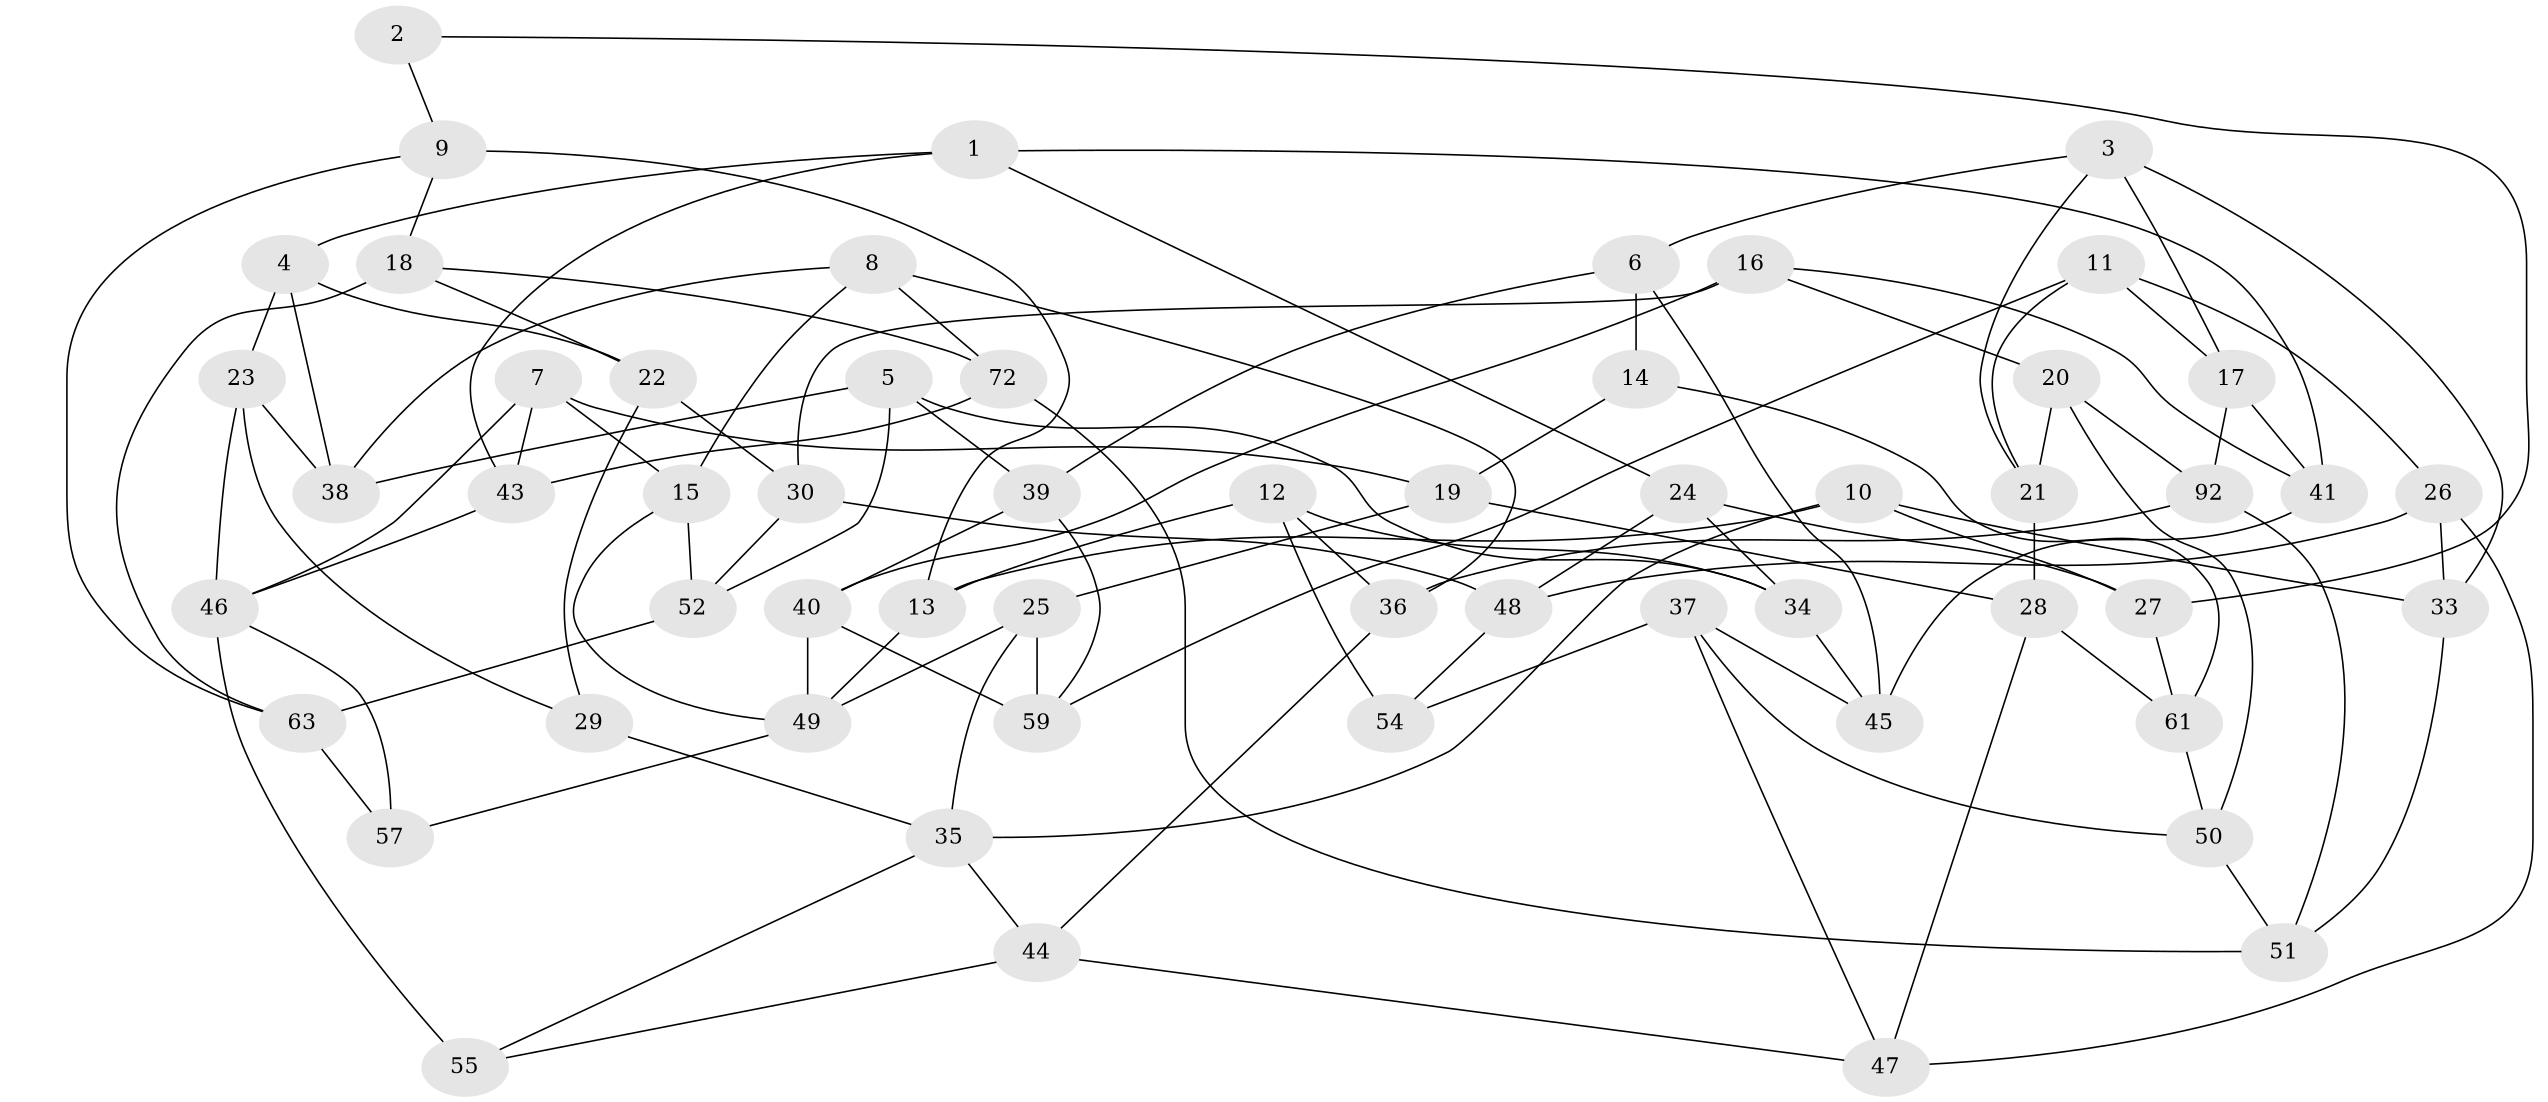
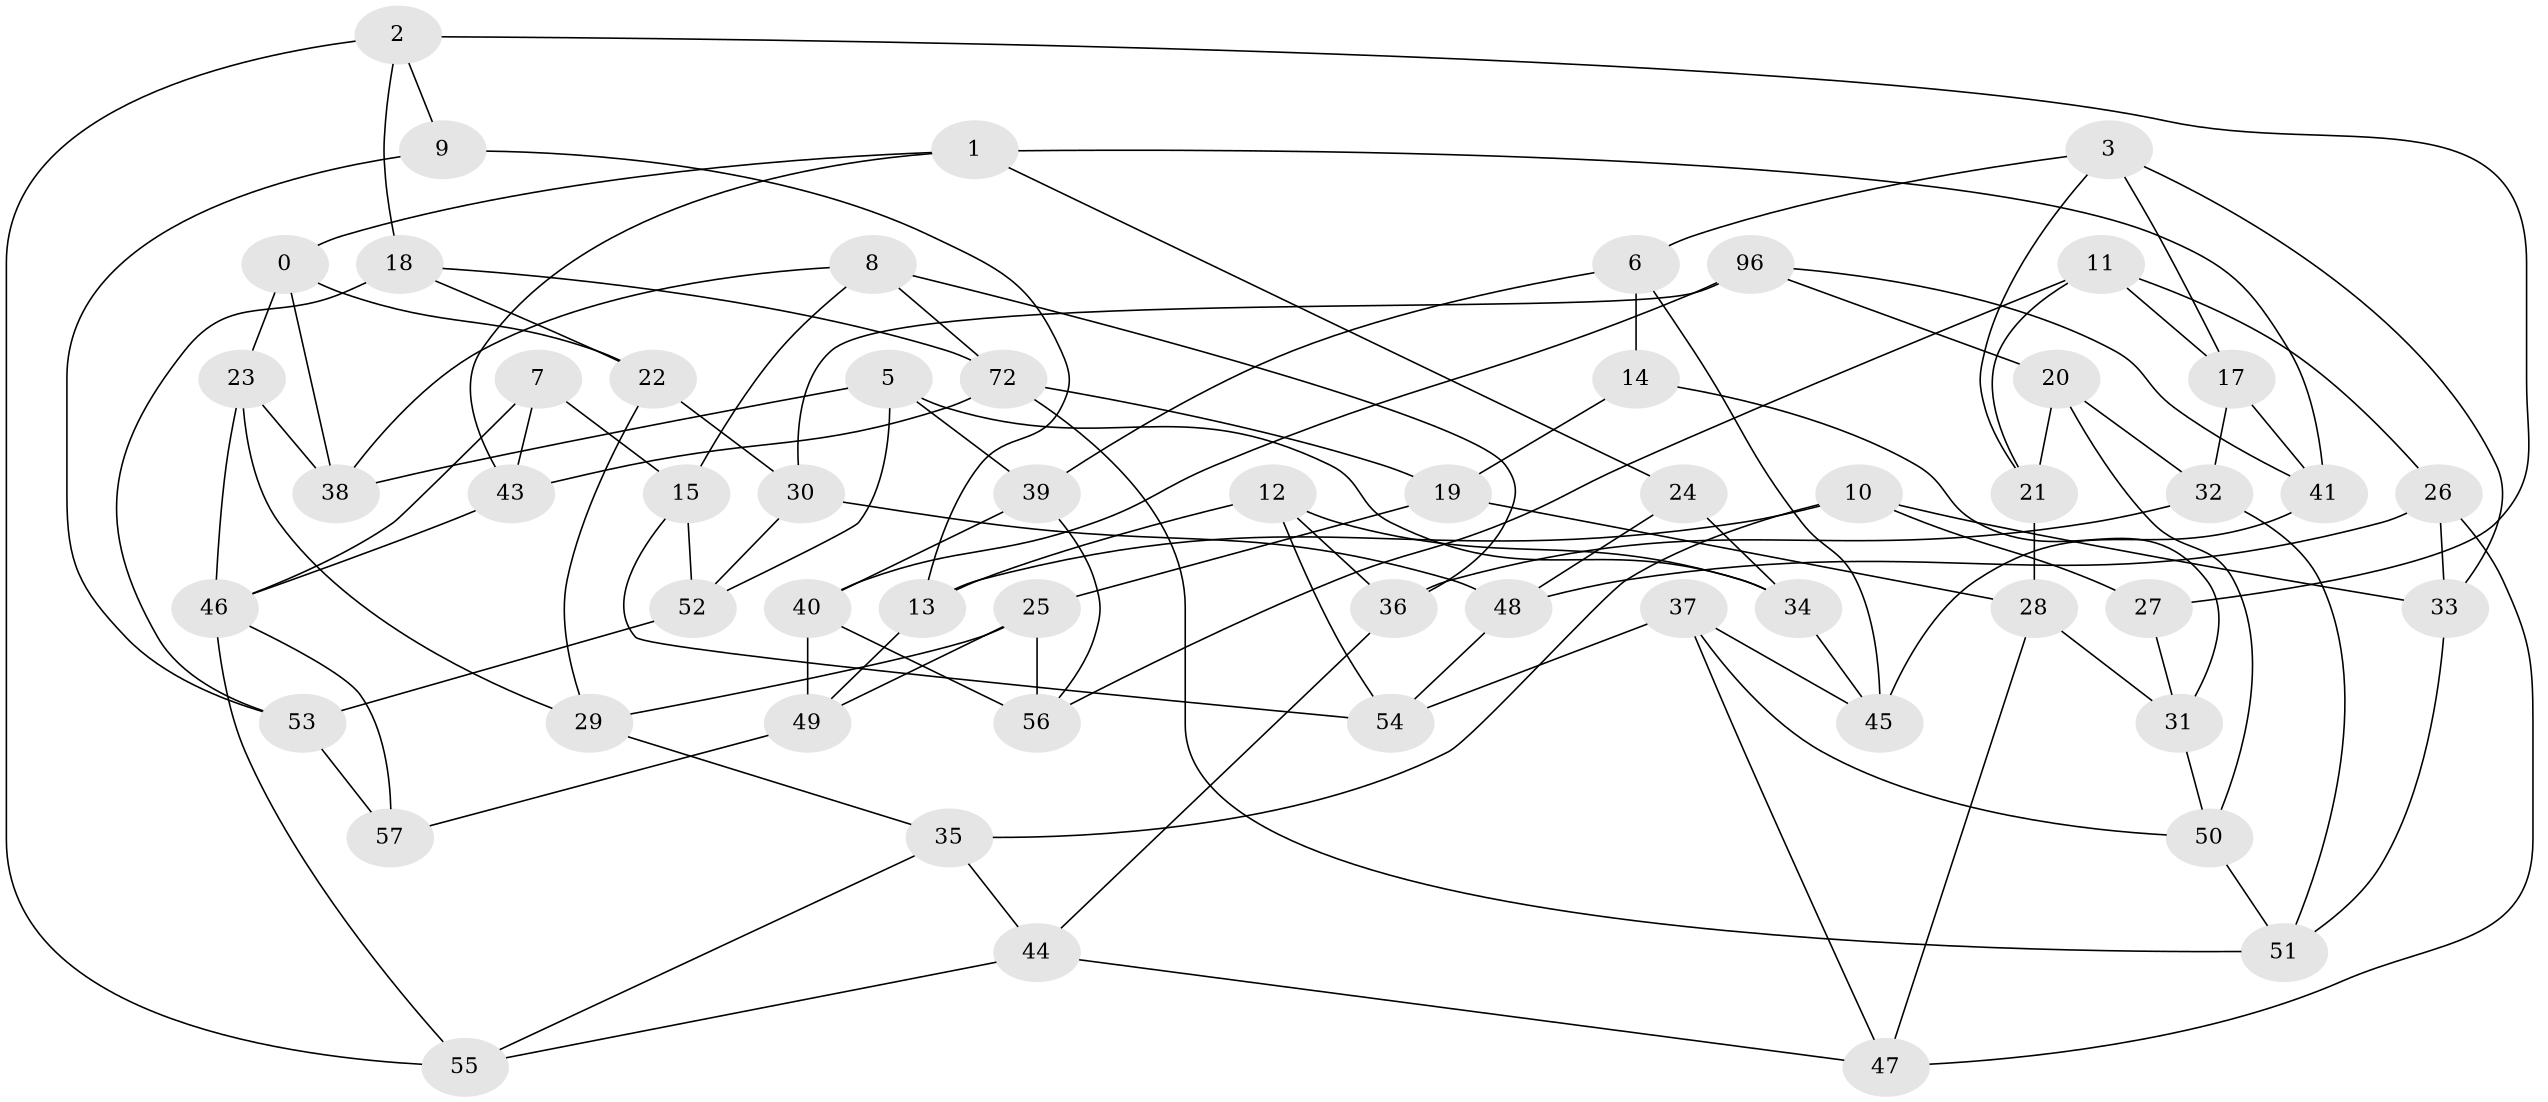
edge "9" -- "18": now "2" -- "18"
node "4": label "4" -> "0"
node "16": label "16" -> "96"
edge "7" -- "19": now "72" -- "19"
node "92": label "92" -> "32"
edge "24" -- "27": removed
edge "2" -- "55": added
edge "15" -- "49": now "15" -- "54"
edge "25" -- "35": now "25" -- "29"
node "63": label "63" -> "53"
node "59": label "59" -> "56"
node "61": label "61" -> "31"
